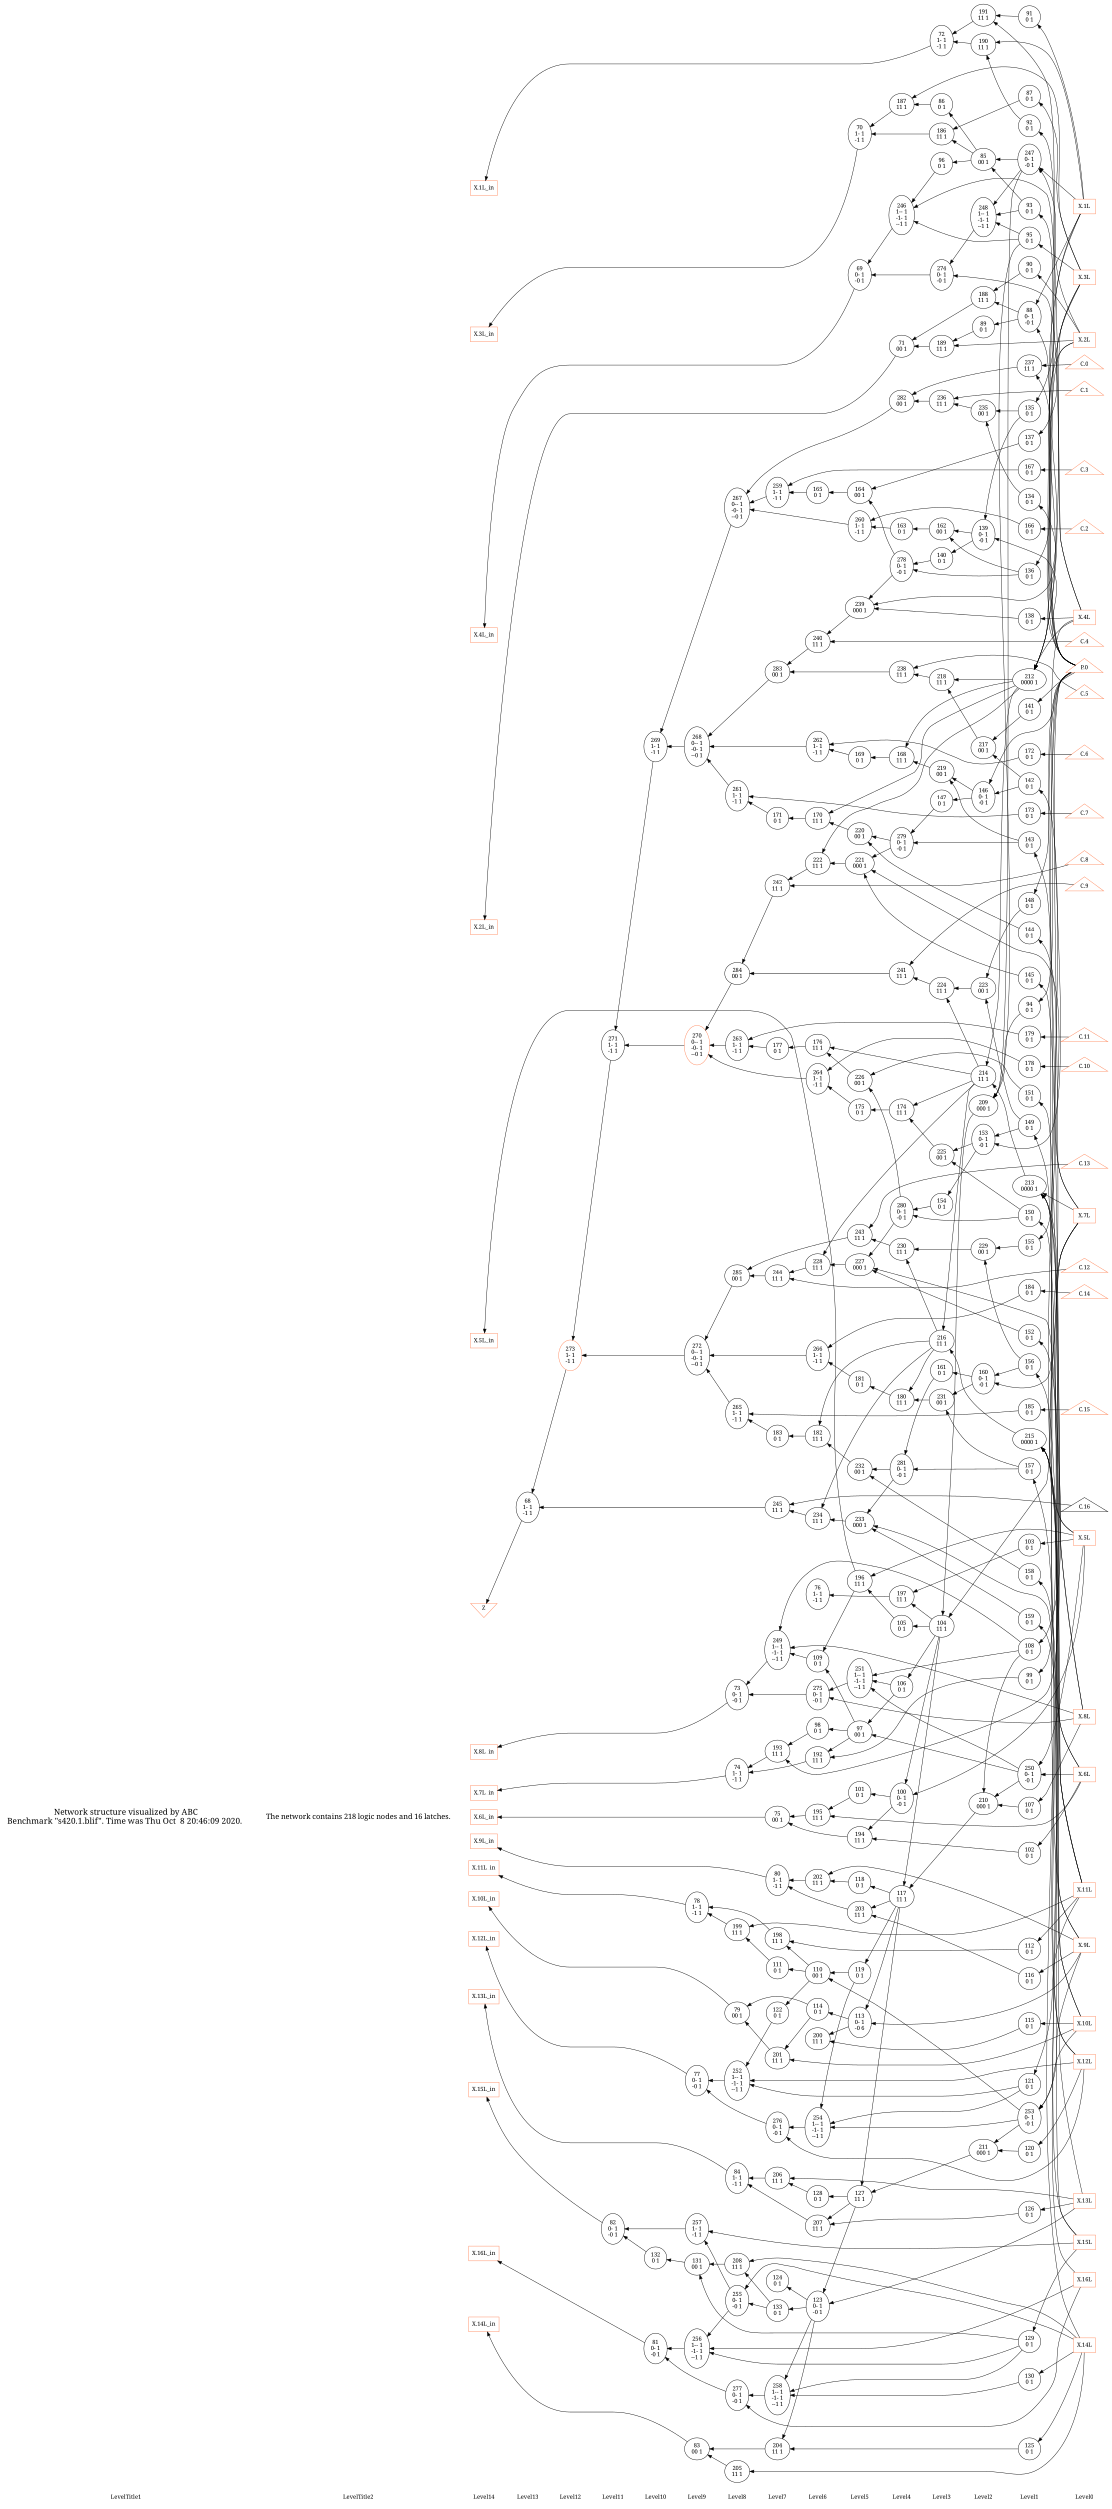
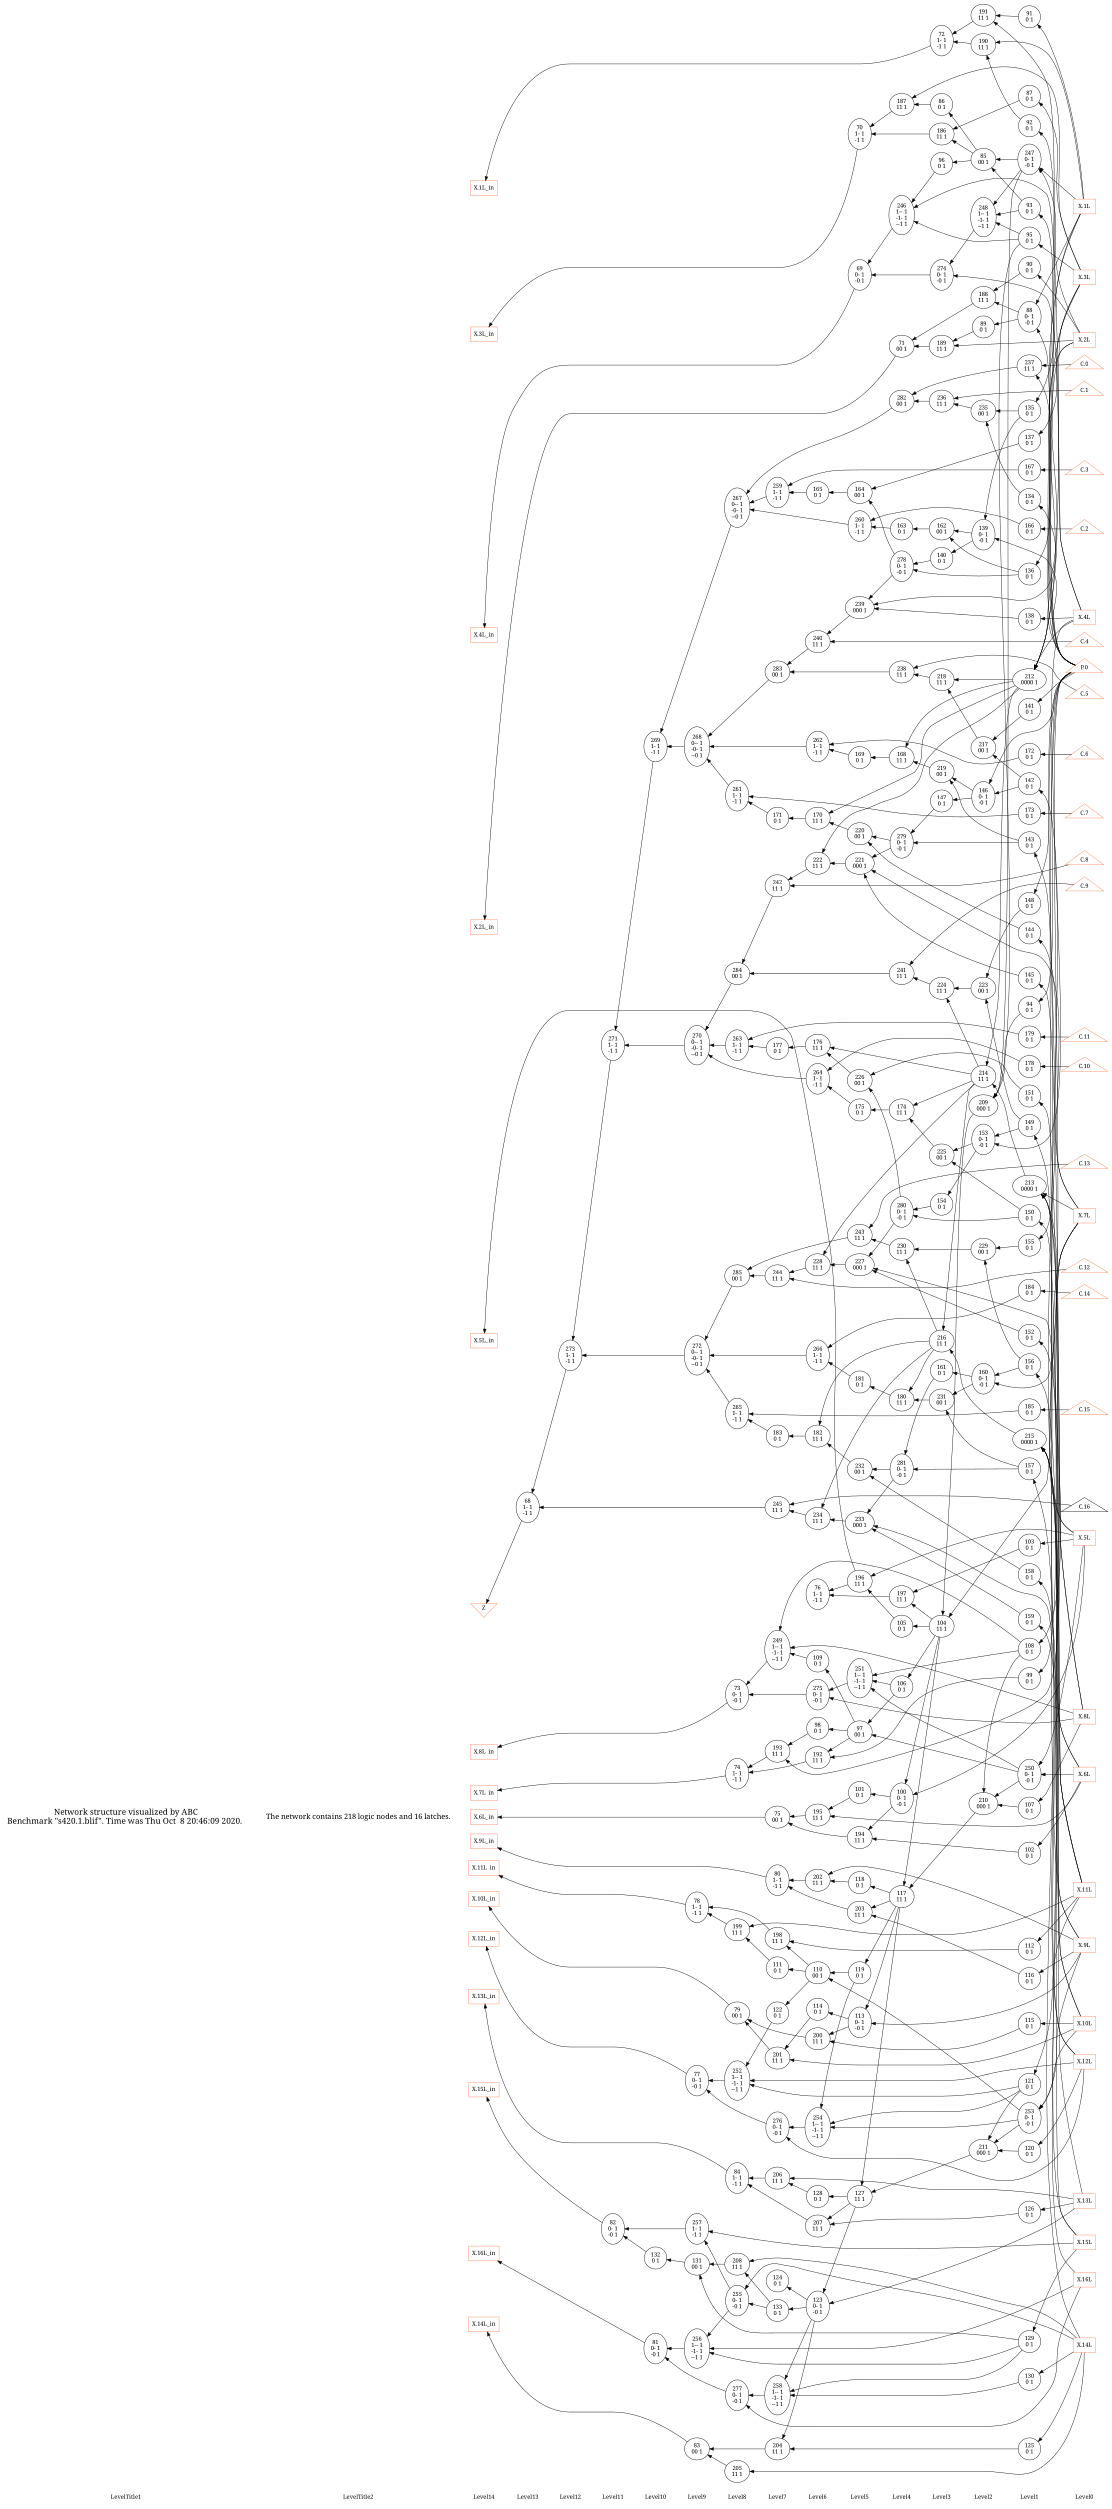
node "270 0-- 1 -0- 1 --0 1": color coral -> black
node "273 1- 1 -1 1": color coral -> black
edge "196 11 1" -> "109 0 1": now "196 11 1" -> "76 1- 1 -1 1"
edge "114 0 1" -> "79 00 1": now "200 11 1" -> "79 00 1"
node "113 0- 1 -0 6": label "113 0- 1 -0 6" -> "113 0- 1 -0 1"
edge "121 0 1" -> "211 000 1": added
